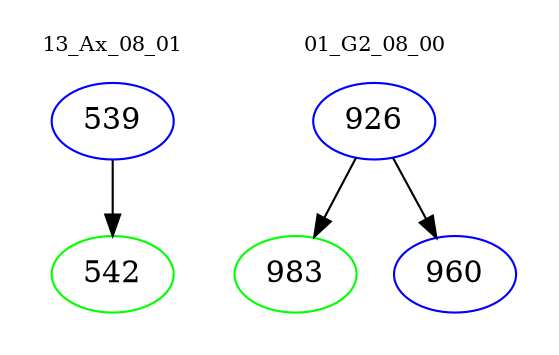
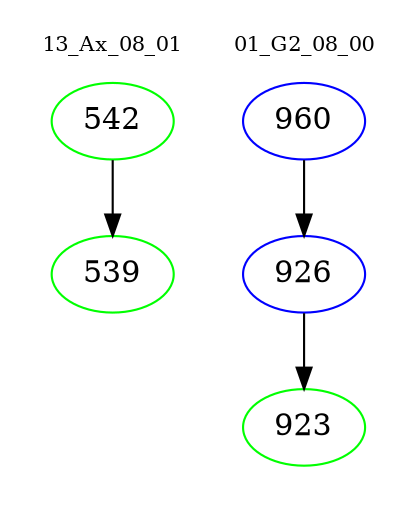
node "539": color blue -> green
edge "539" -> "542": reversed
edge "926" -> "960": reversed
node "983": label "983" -> "923"
